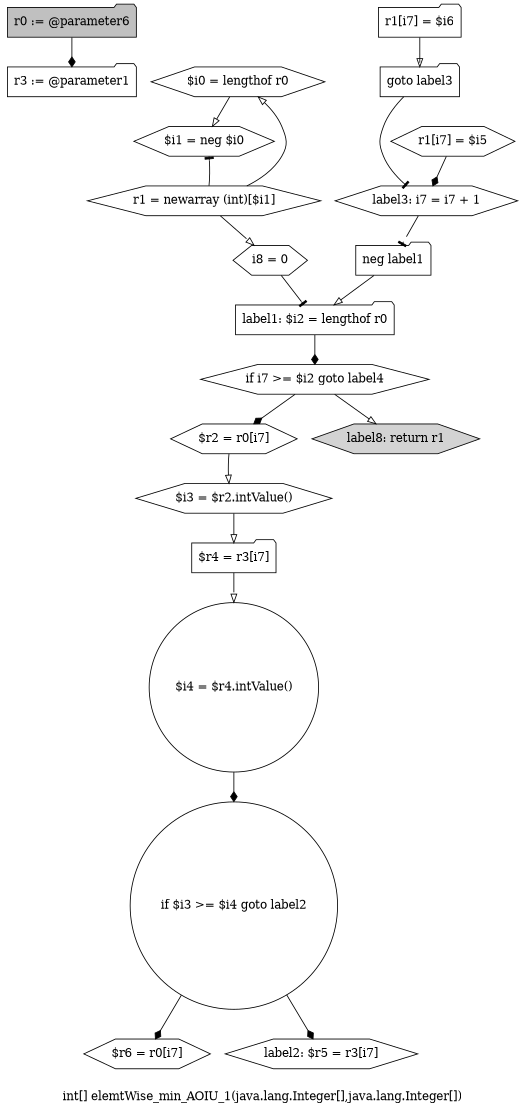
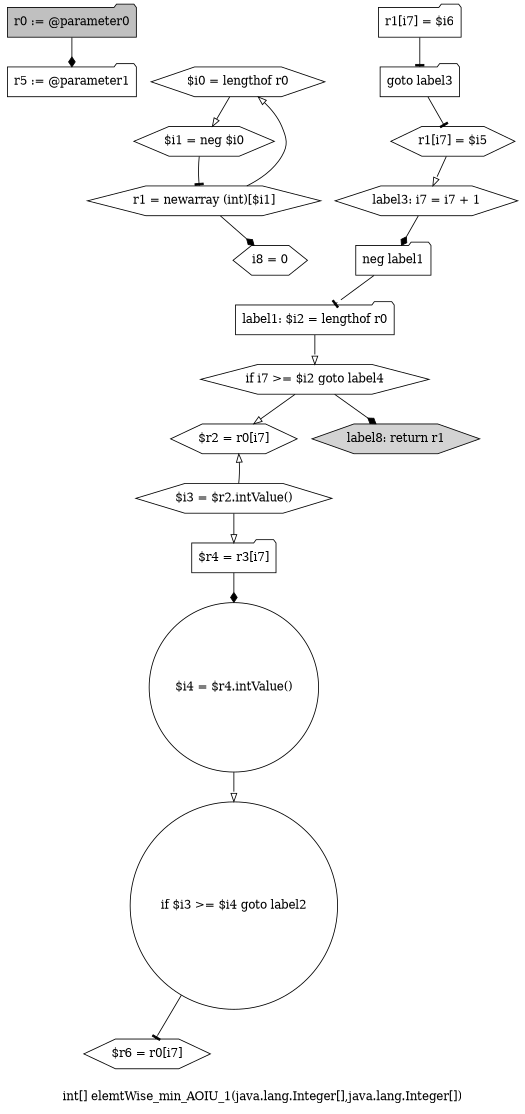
node "r0 := @parameter6": label "r0 := @parameter6" -> "r0 := @parameter0"
edge "r1[i7] = $i6" -> "goto label3": arrowhead onormal -> tee
node "r3 := @parameter1": label "r3 := @parameter1" -> "r5 := @parameter1"
edge "goto label3" -> "label3: i7 = i7 + 1": now "goto label3" -> "r1[i7] = $i5"
edge "r1[i7] = $i5" -> "label3: i7 = i7 + 1": arrowhead diamond -> onormal
edge "r1 = newarray (int)[$i1]" -> "$i1 = neg $i0": reversed
edge "label3: i7 = i7 + 1" -> "neg label1": arrowhead tee -> diamond
edge "r1 = newarray (int)[$i1]" -> "i8 = 0": arrowhead onormal -> diamond
edge "i8 = 0" -> "label1: $i2 = lengthof r0": removed
edge "neg label1" -> "label1: $i2 = lengthof r0": arrowhead onormal -> tee
edge "label1: $i2 = lengthof r0" -> "if i7 >= $i2 goto label4": arrowhead diamond -> onormal
edge "if i7 >= $i2 goto label4" -> "$r2 = r0[i7]": arrowhead diamond -> onormal
edge "if i7 >= $i2 goto label4" -> "label8: return r1": arrowhead onormal -> diamond
edge "$r2 = r0[i7]" -> "$i3 = $r2.intValue()": reversed
edge "$r4 = r3[i7]" -> "$i4 = $r4.intValue()": arrowhead onormal -> diamond
edge "$i4 = $r4.intValue()" -> "if $i3 >= $i4 goto label2": arrowhead diamond -> onormal
edge "if $i3 >= $i4 goto label2" -> "$r6 = r0[i7]": arrowhead diamond -> tee
node "label2: $r5 = r3[i7]": removed
